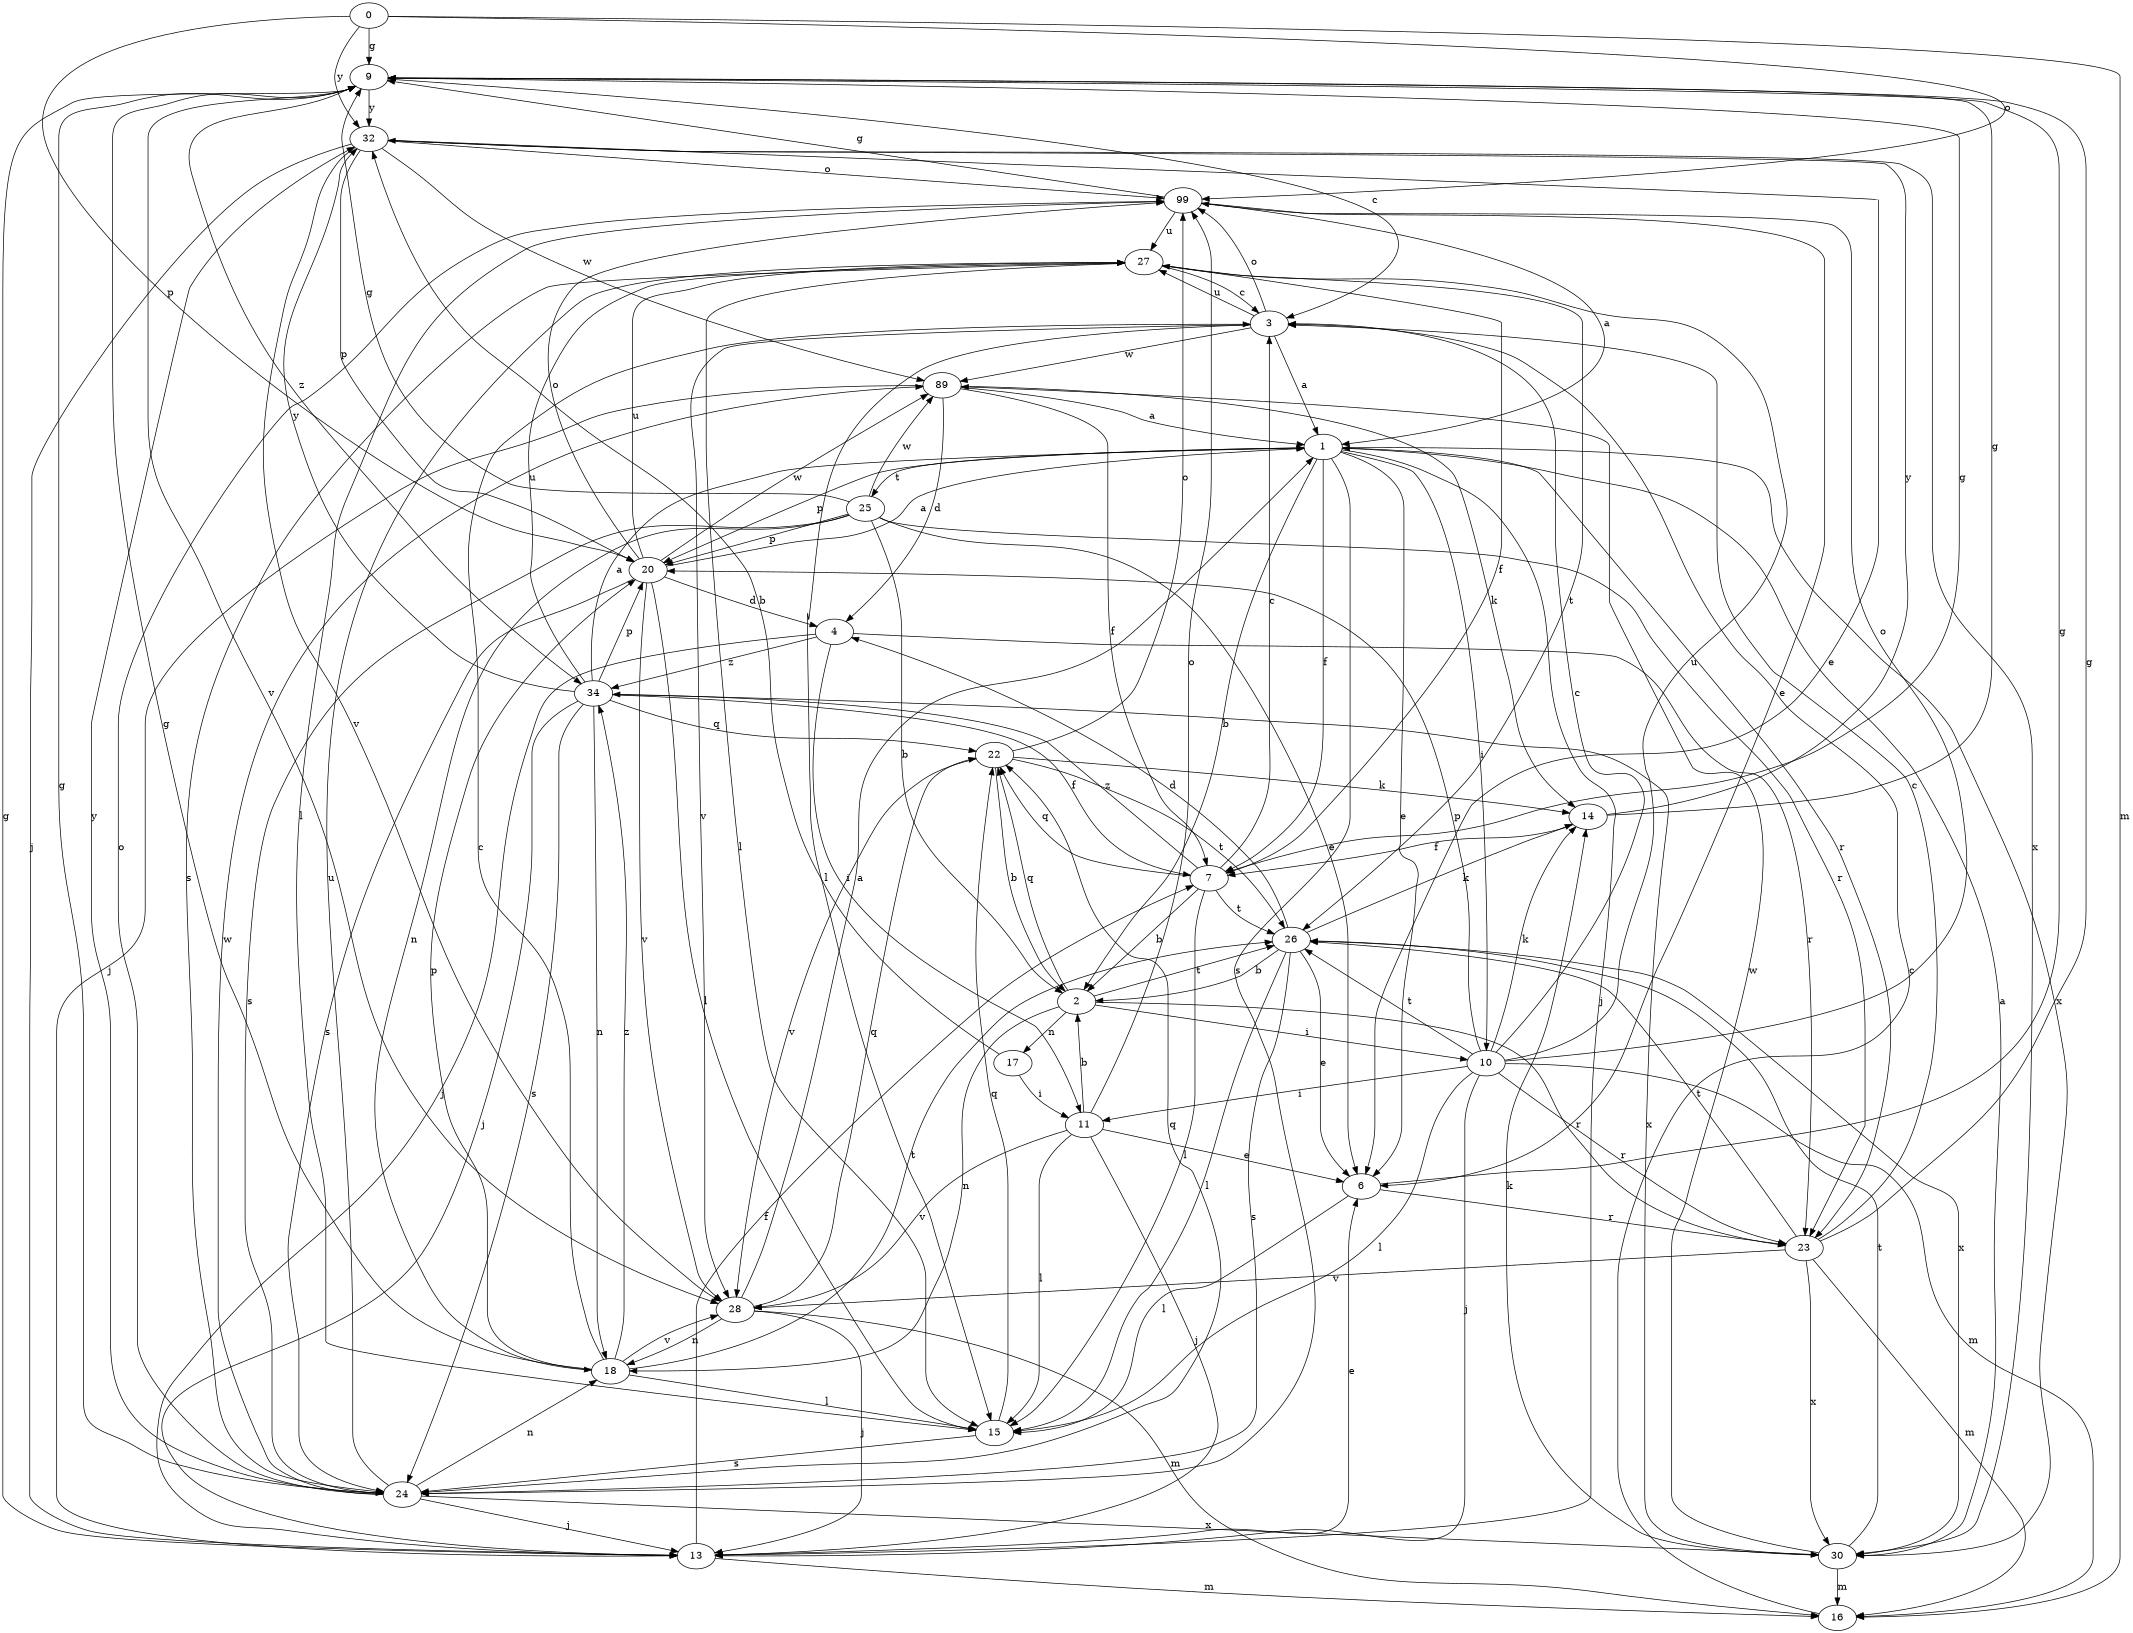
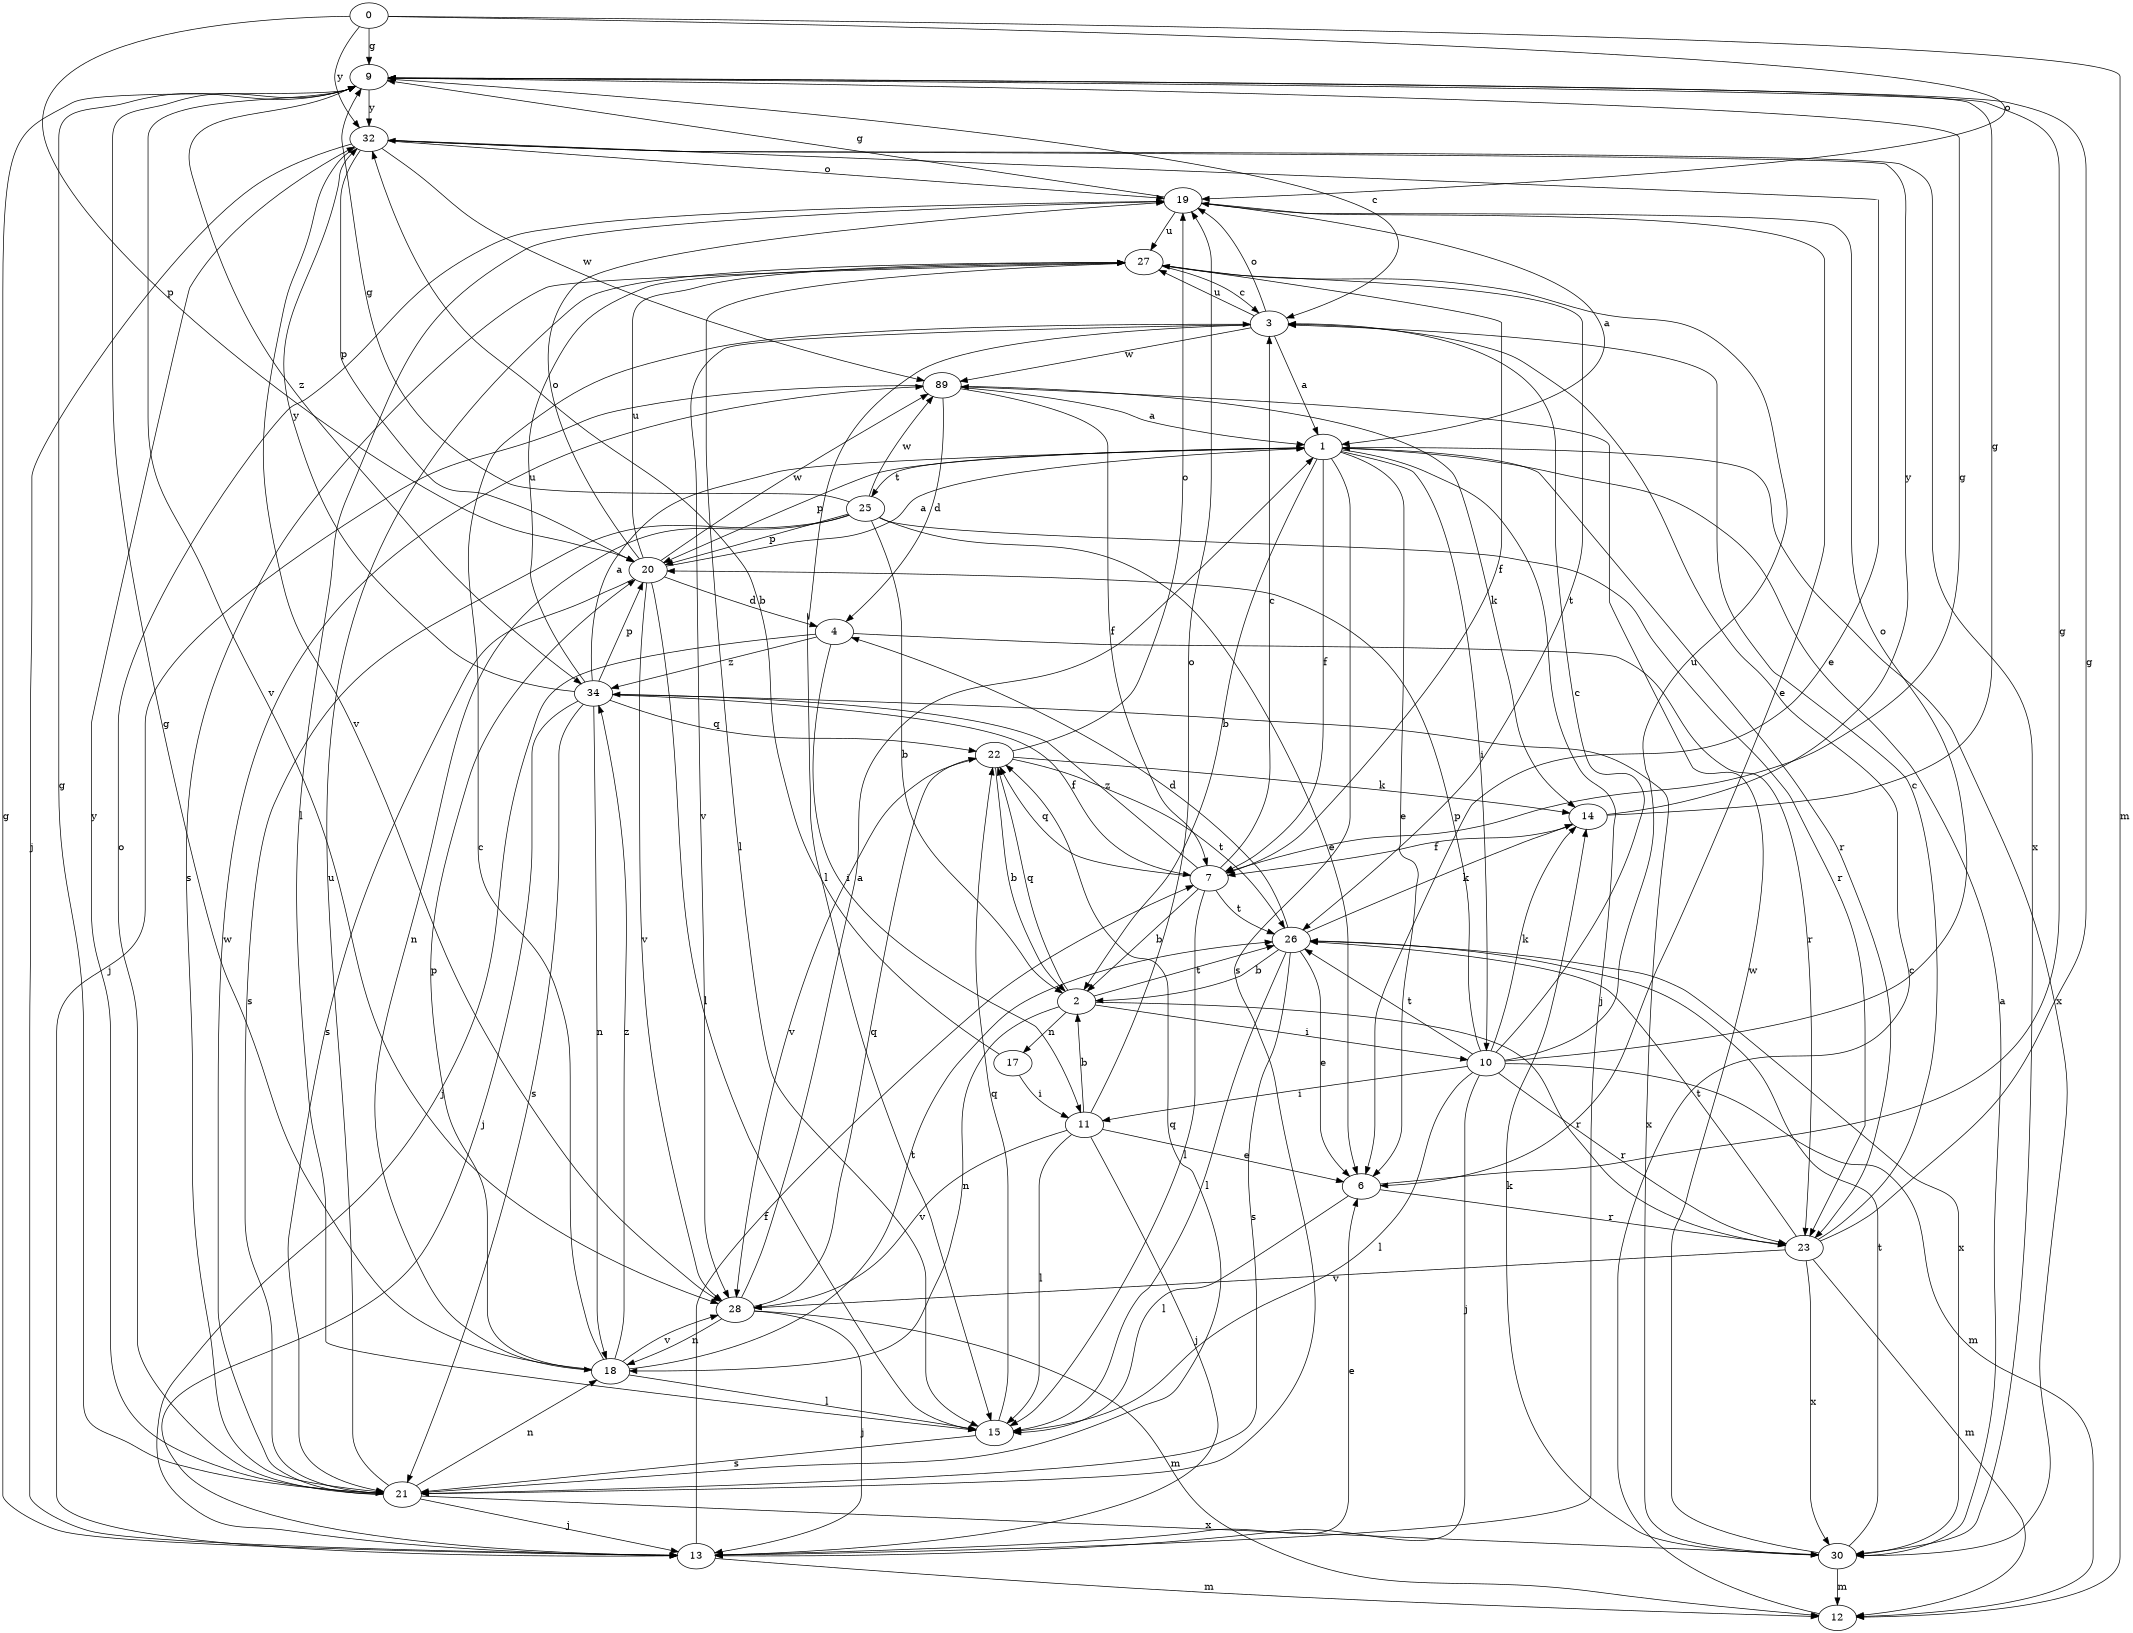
node "99": label "99" -> "19"
node "24": label "24" -> "21"
node "16": label "16" -> "12"
